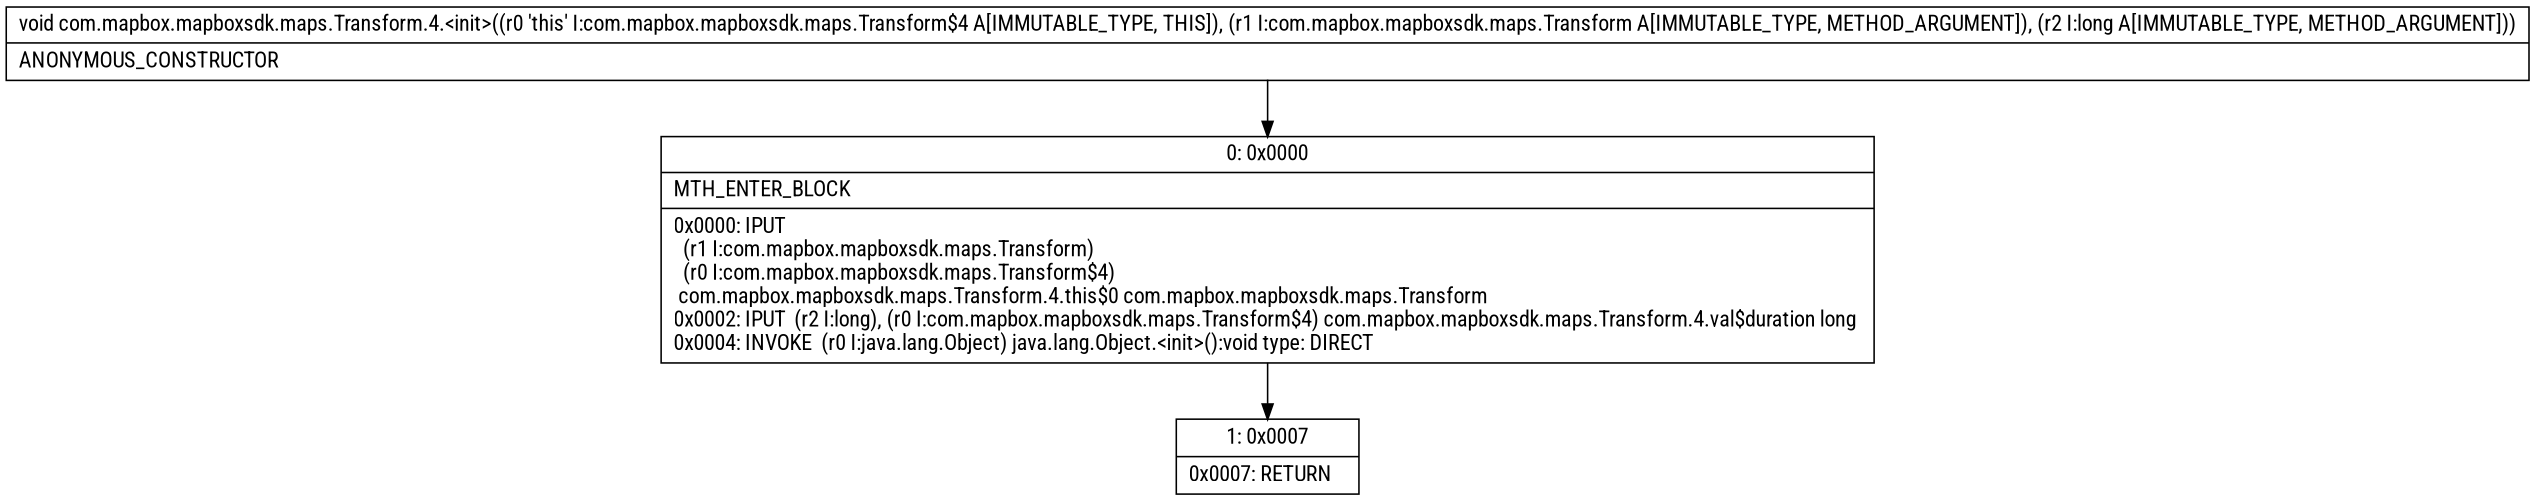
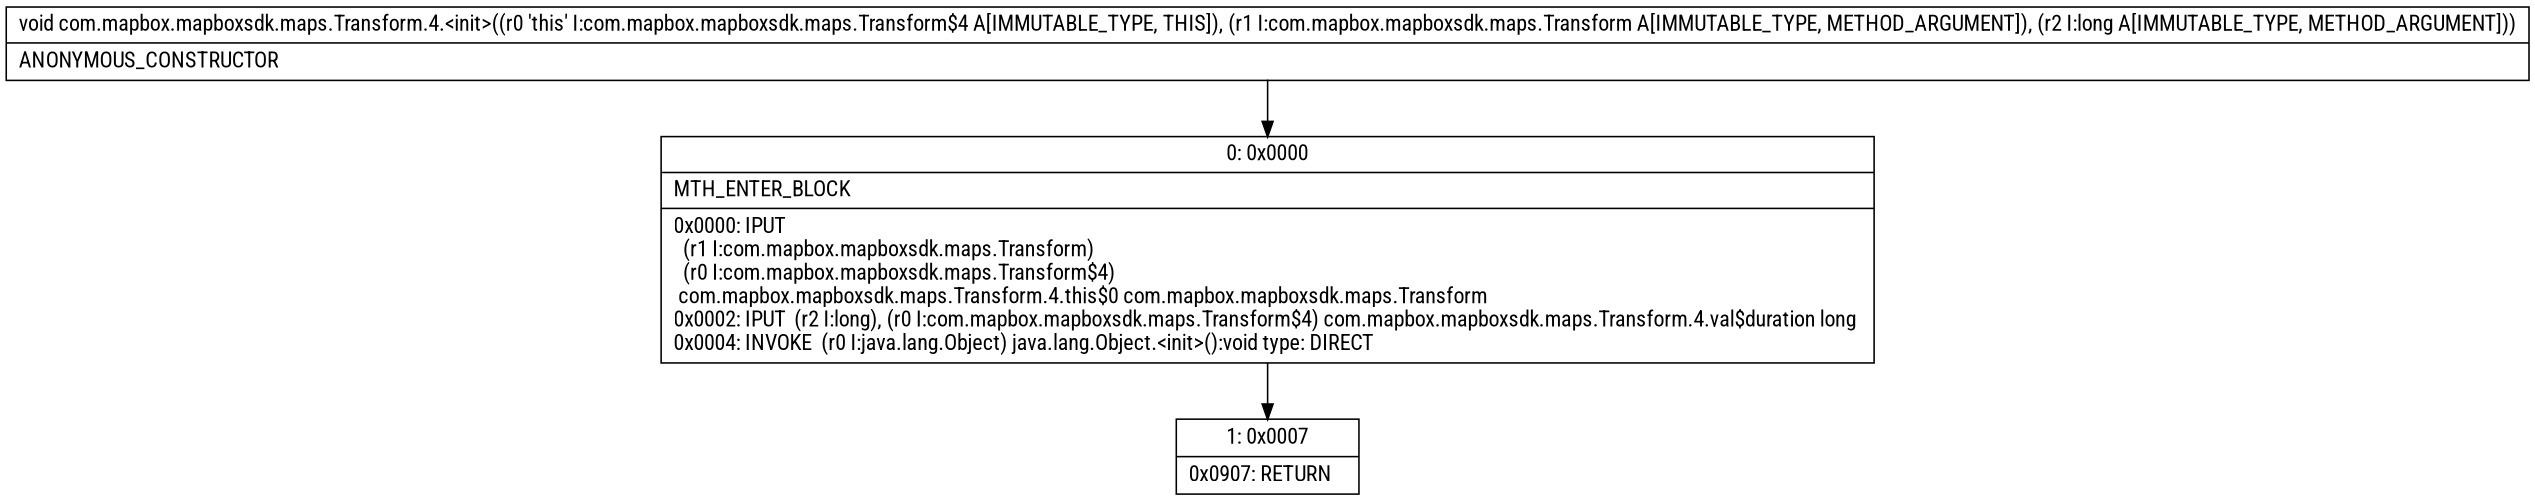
node "1: 0x0007": text "0x0007: RETURN" -> "0x0907: RETURN"
